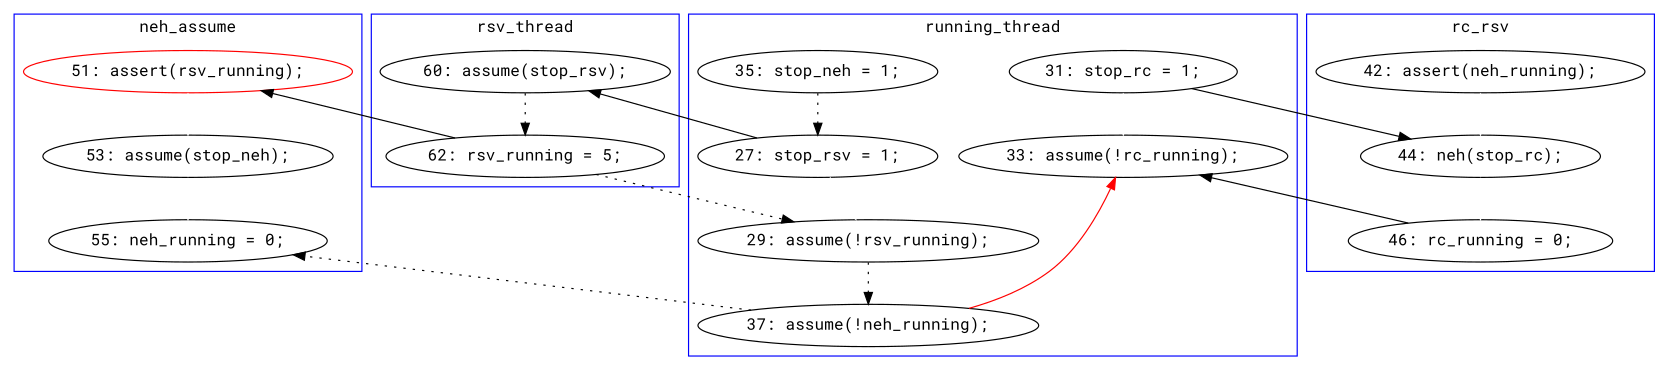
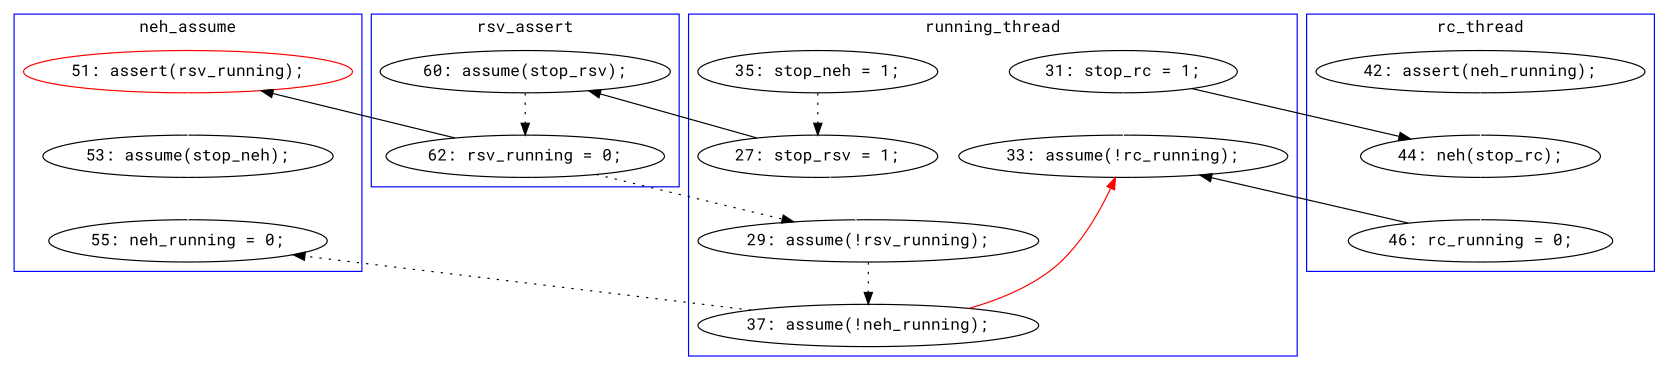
cluster "rsv_thread": label "rsv_thread" -> "rsv_assert"
cluster "rc_rsv": label "rc_rsv" -> "rc_thread"
node "62: rsv_running = 5;": label "62: rsv_running = 5;" -> "62: rsv_running = 0;"
